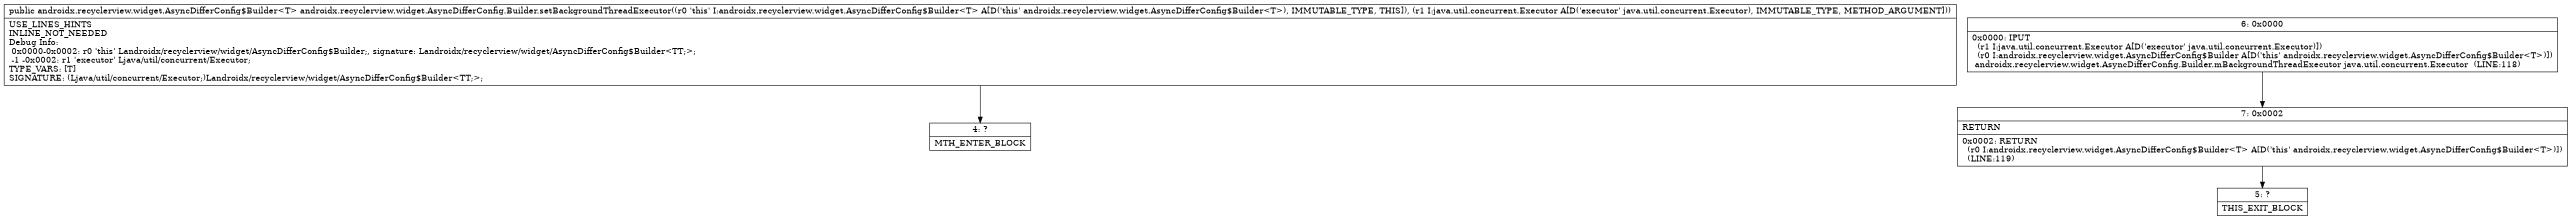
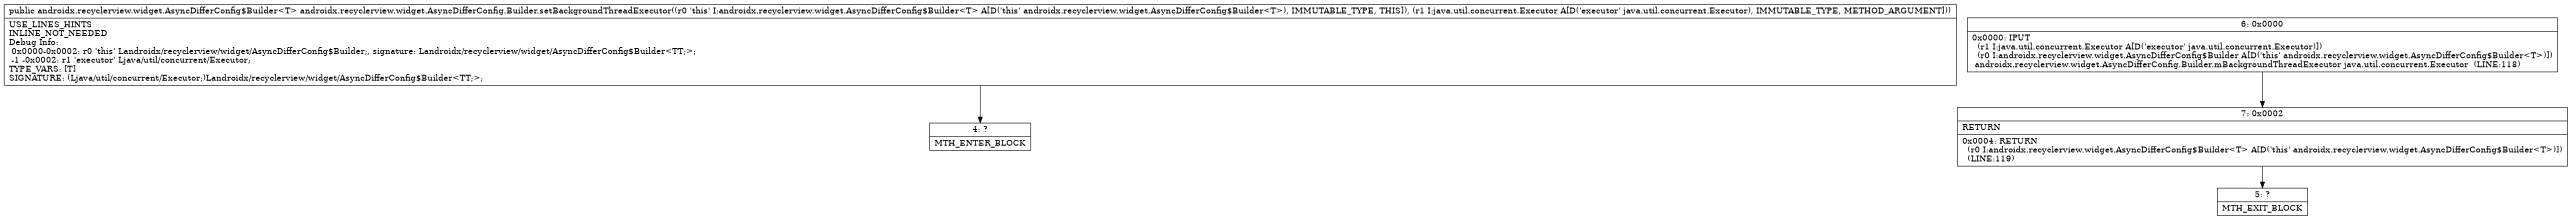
node "7: 0x0002": text "0x0002: RETURN" -> "0x0004: RETURN"
node "5: ?": text "THIS_EXIT_BLOCK" -> "MTH_EXIT_BLOCK"
